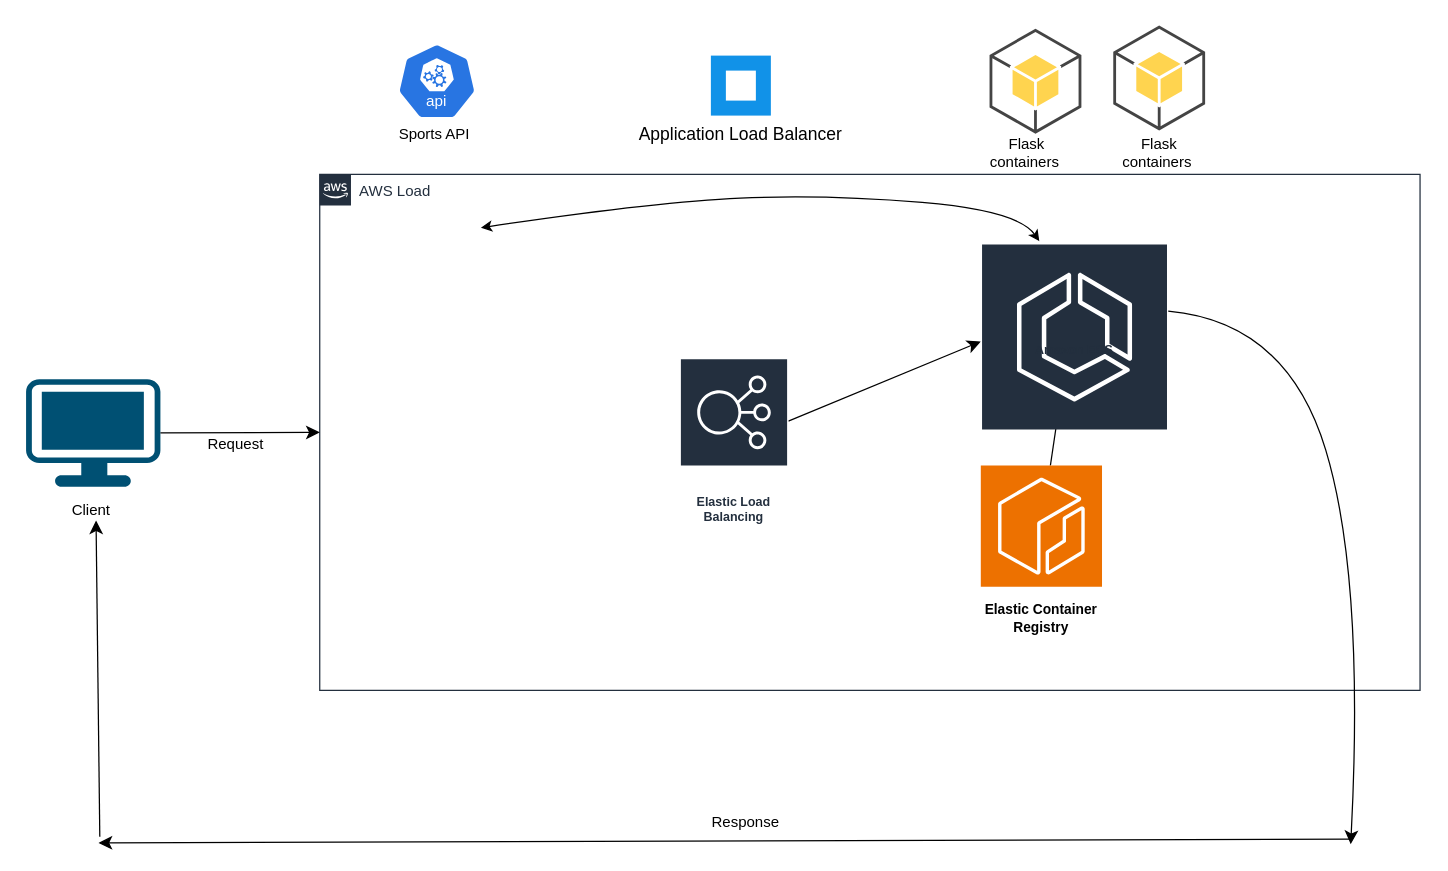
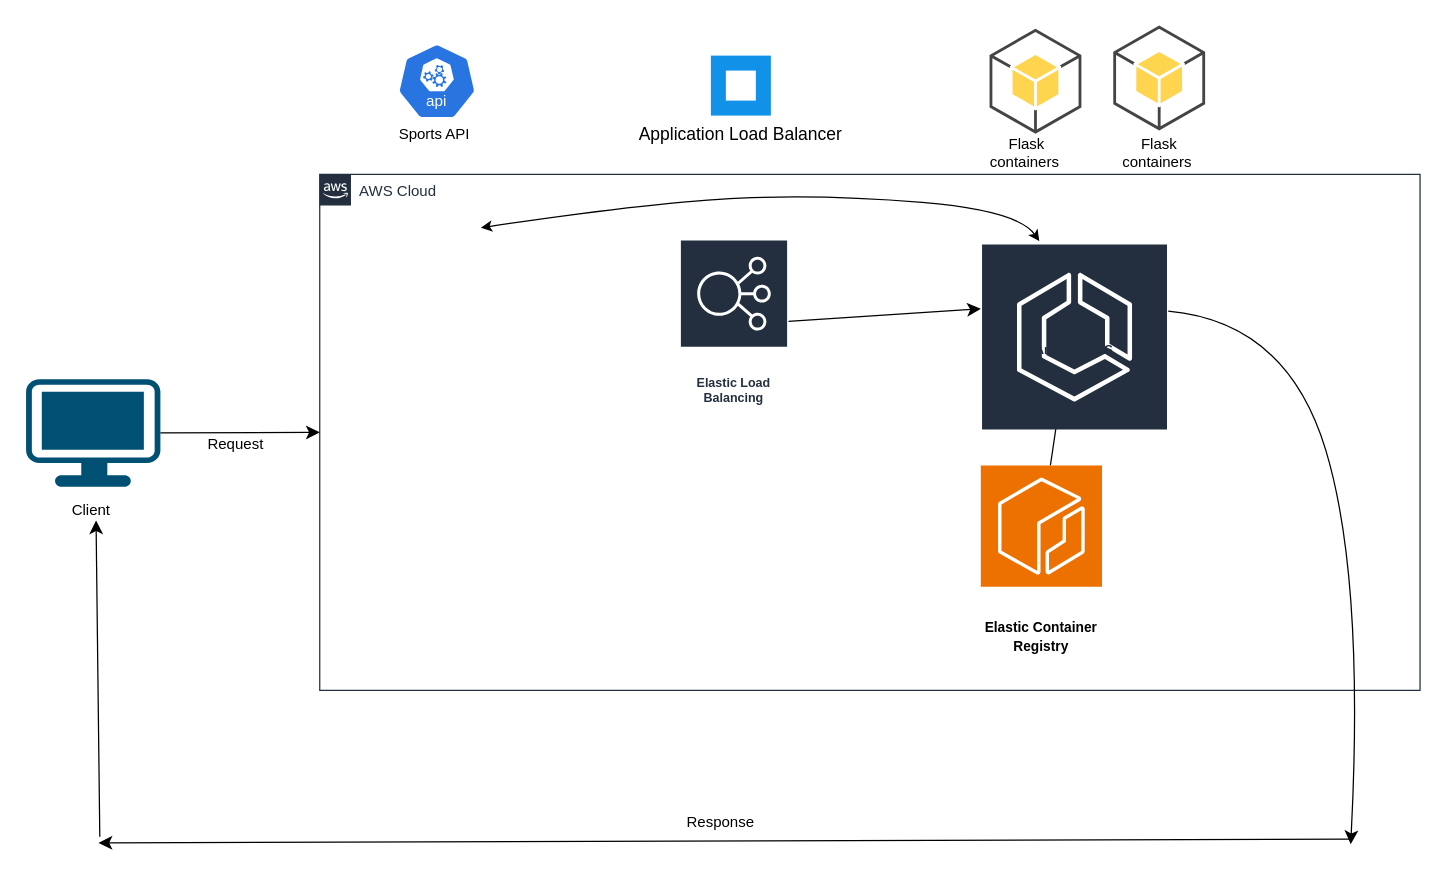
node "AWS Load": label "AWS Load" -> "AWS Cloud"
node "Elastic Load Balancing": moved (734, 444) -> (734, 325)
node "Elastic Container Registry": moved (1041, 618) -> (1041, 637)
node "Response": moved (746, 823) -> (721, 823)
